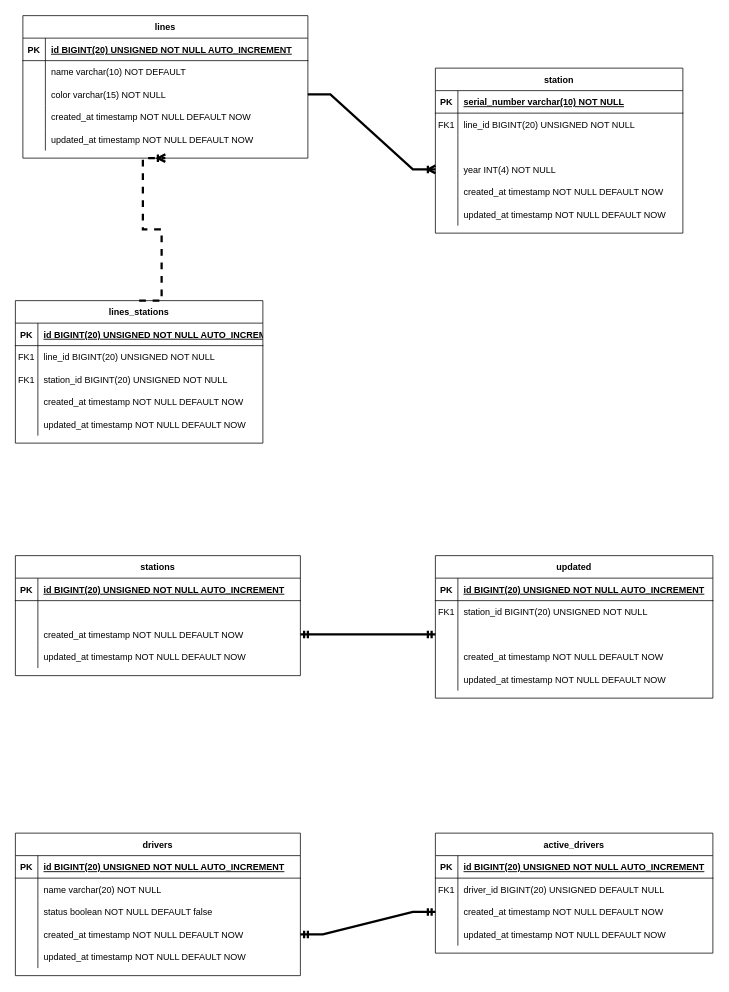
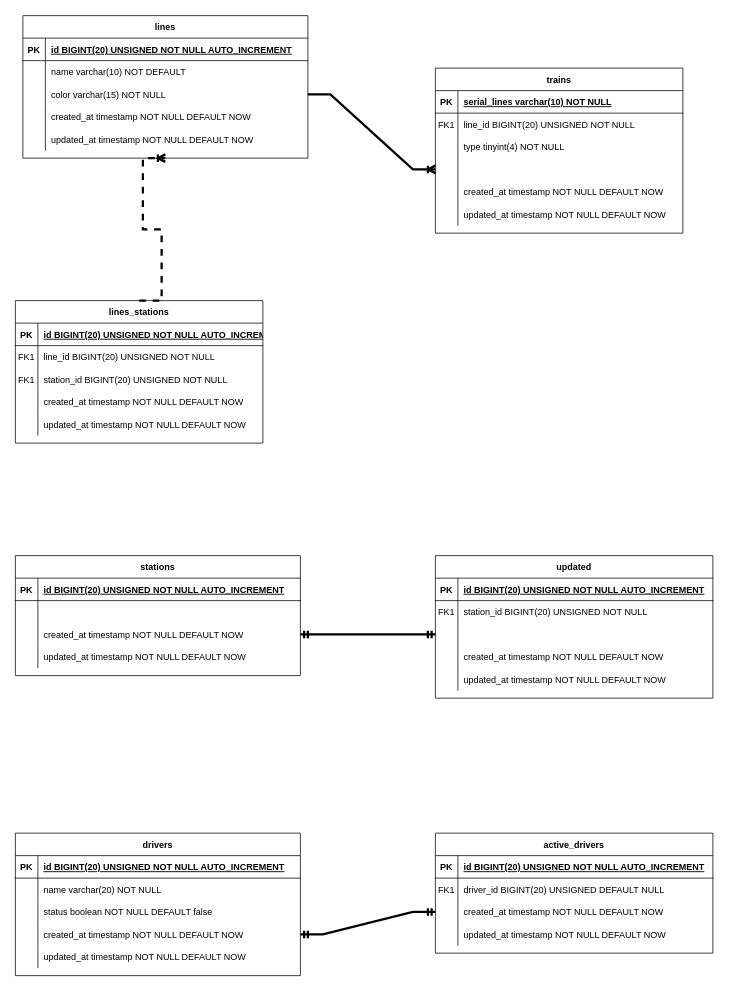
node "station": label "station" -> "trains"
node "serial_number varchar(10) NOT NULL": label "serial_number varchar(10) NOT NULL" -> "serial_lines varchar(10) NOT NULL"
node "type tinyint(4) NOT NULL": added
node "year INT(4) NOT NULL": removed
